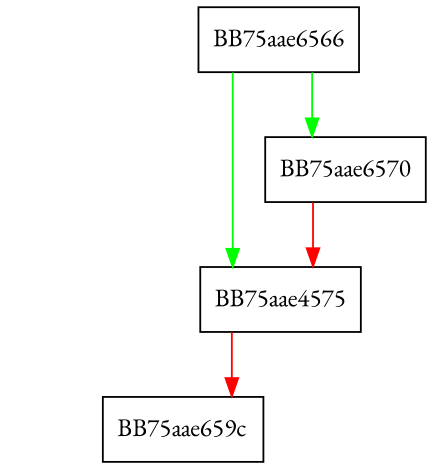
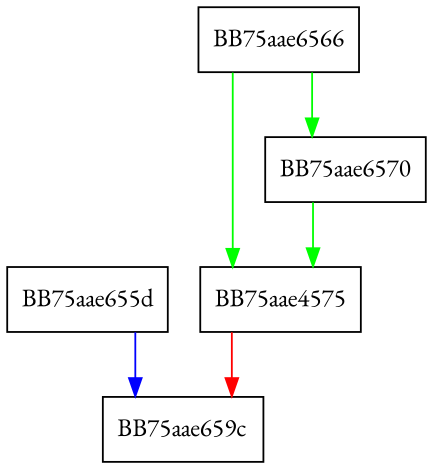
edge "BB75aae6570" -> "BB75aae4575": color red -> green
node "BB75aae655d": added
